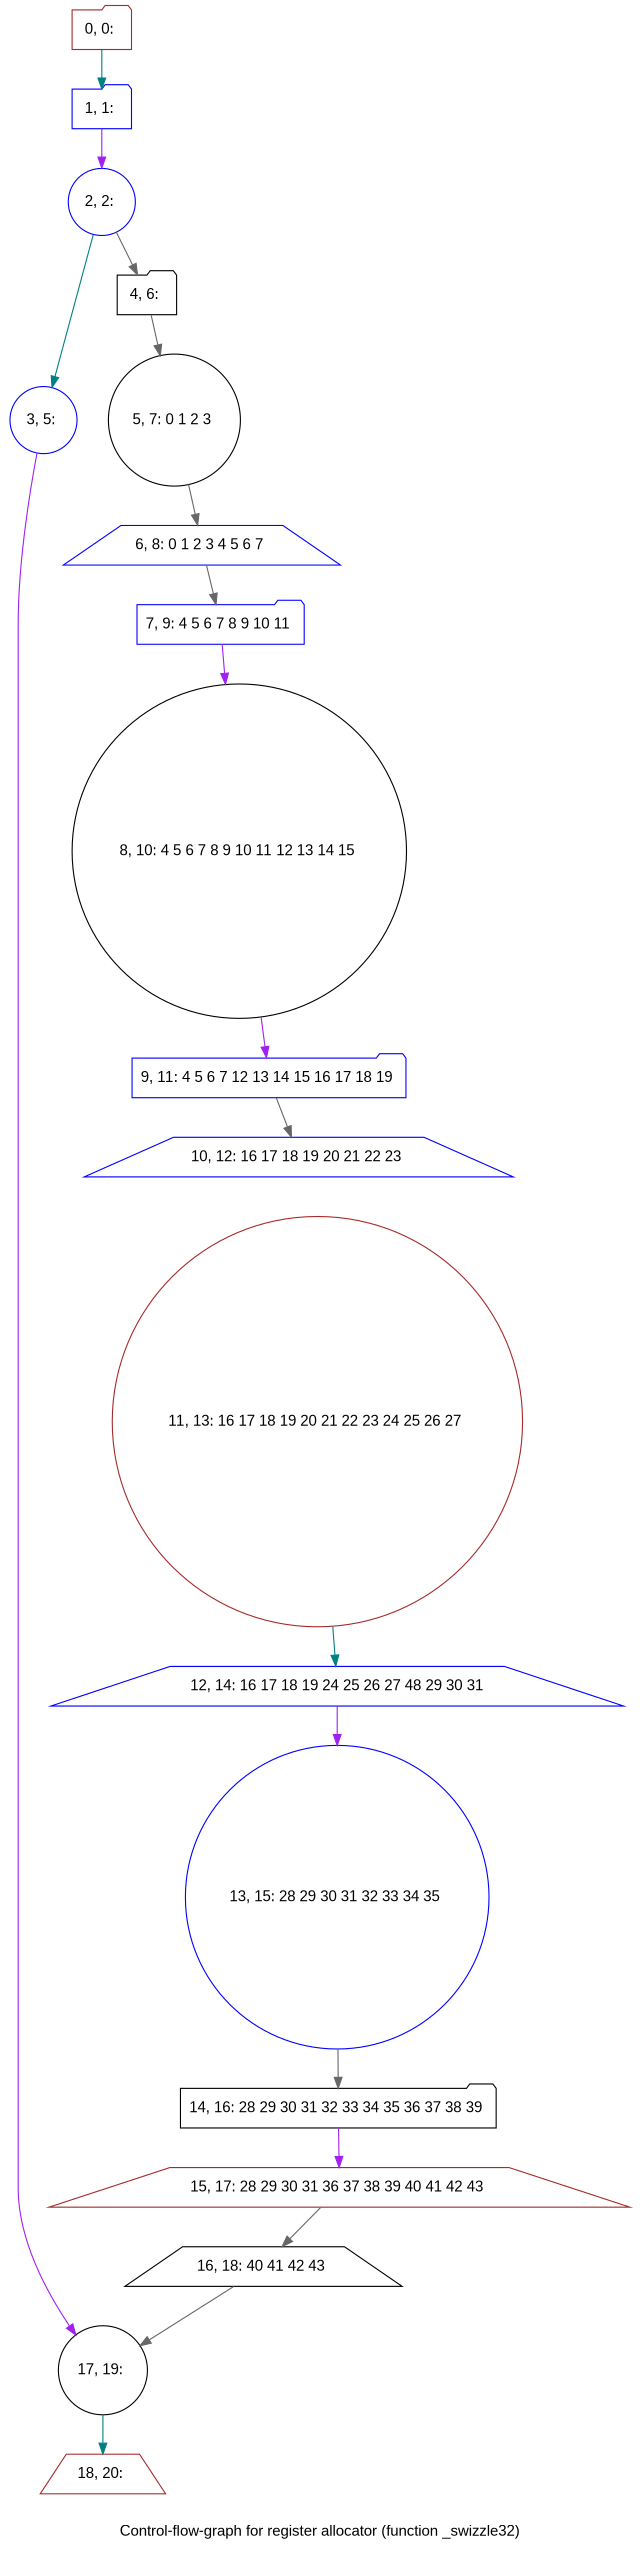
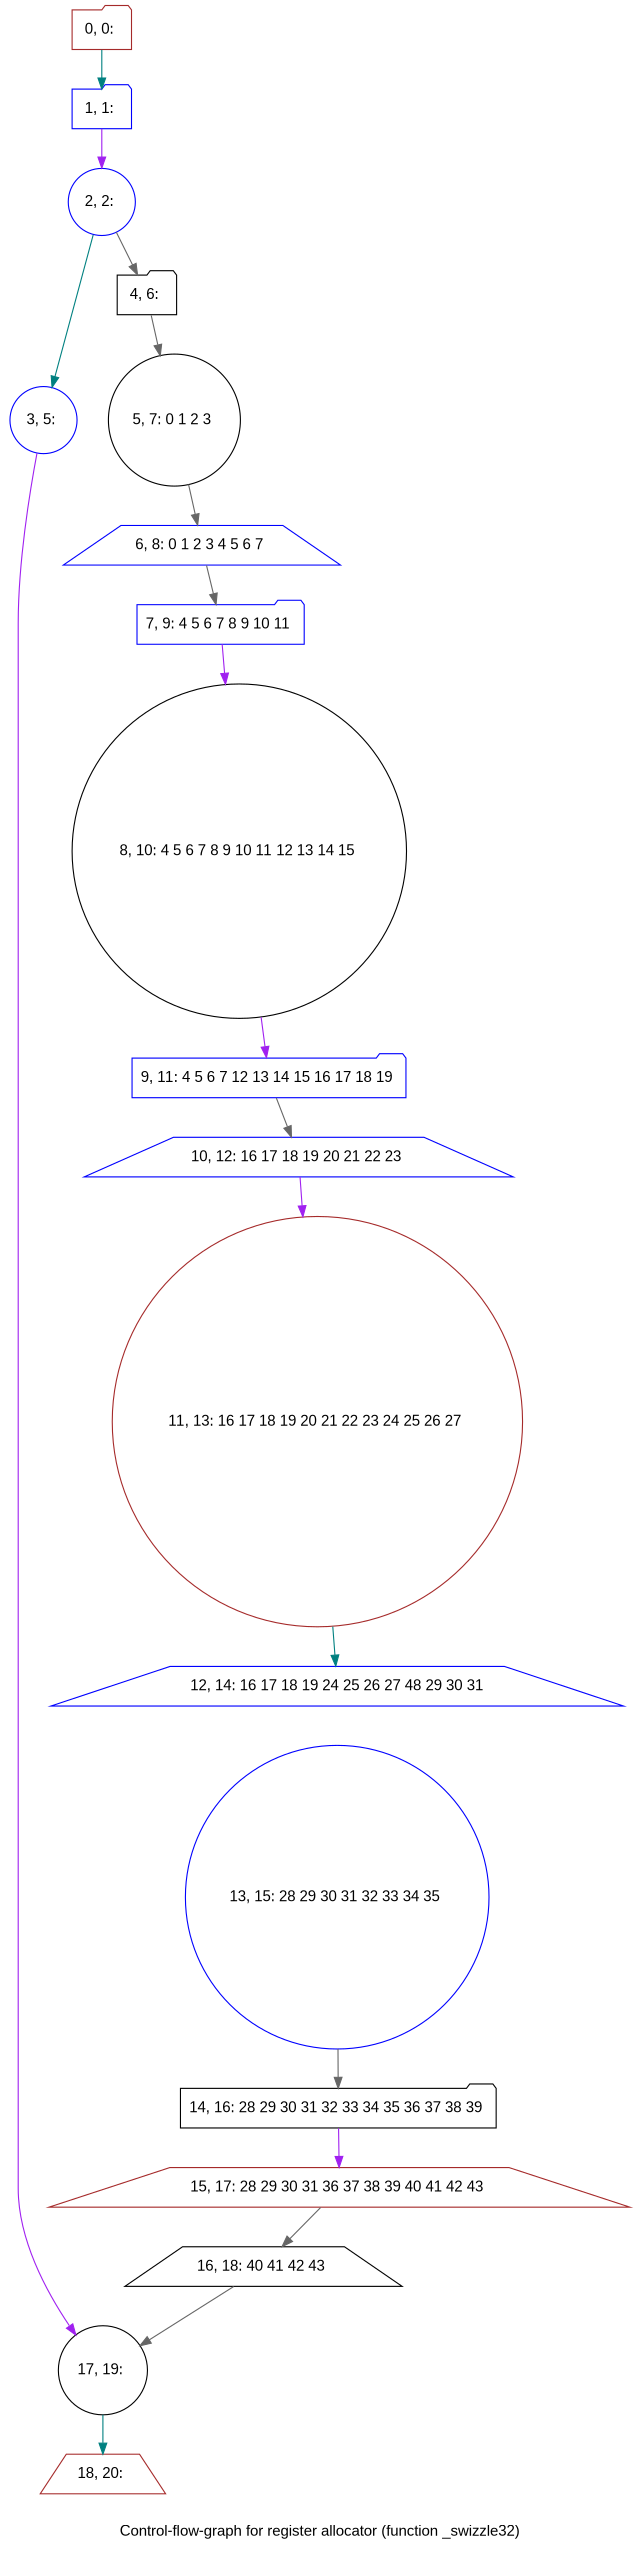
edge "10, 12: 16 17 18 19 20 21 22 23" -> "11, 13: 16 17 18 19 20 21 22 23 24 25 26 27": added
edge "12, 14: 16 17 18 19 24 25 26 27 48 29 30 31" -> "13, 15: 28 29 30 31 32 33 34 35": removed
